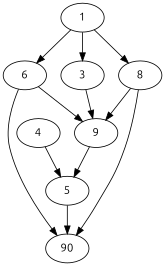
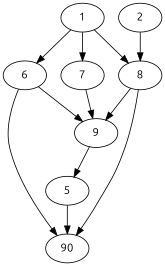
node "2": added
node "3": label "3" -> "7"
node "4": removed
